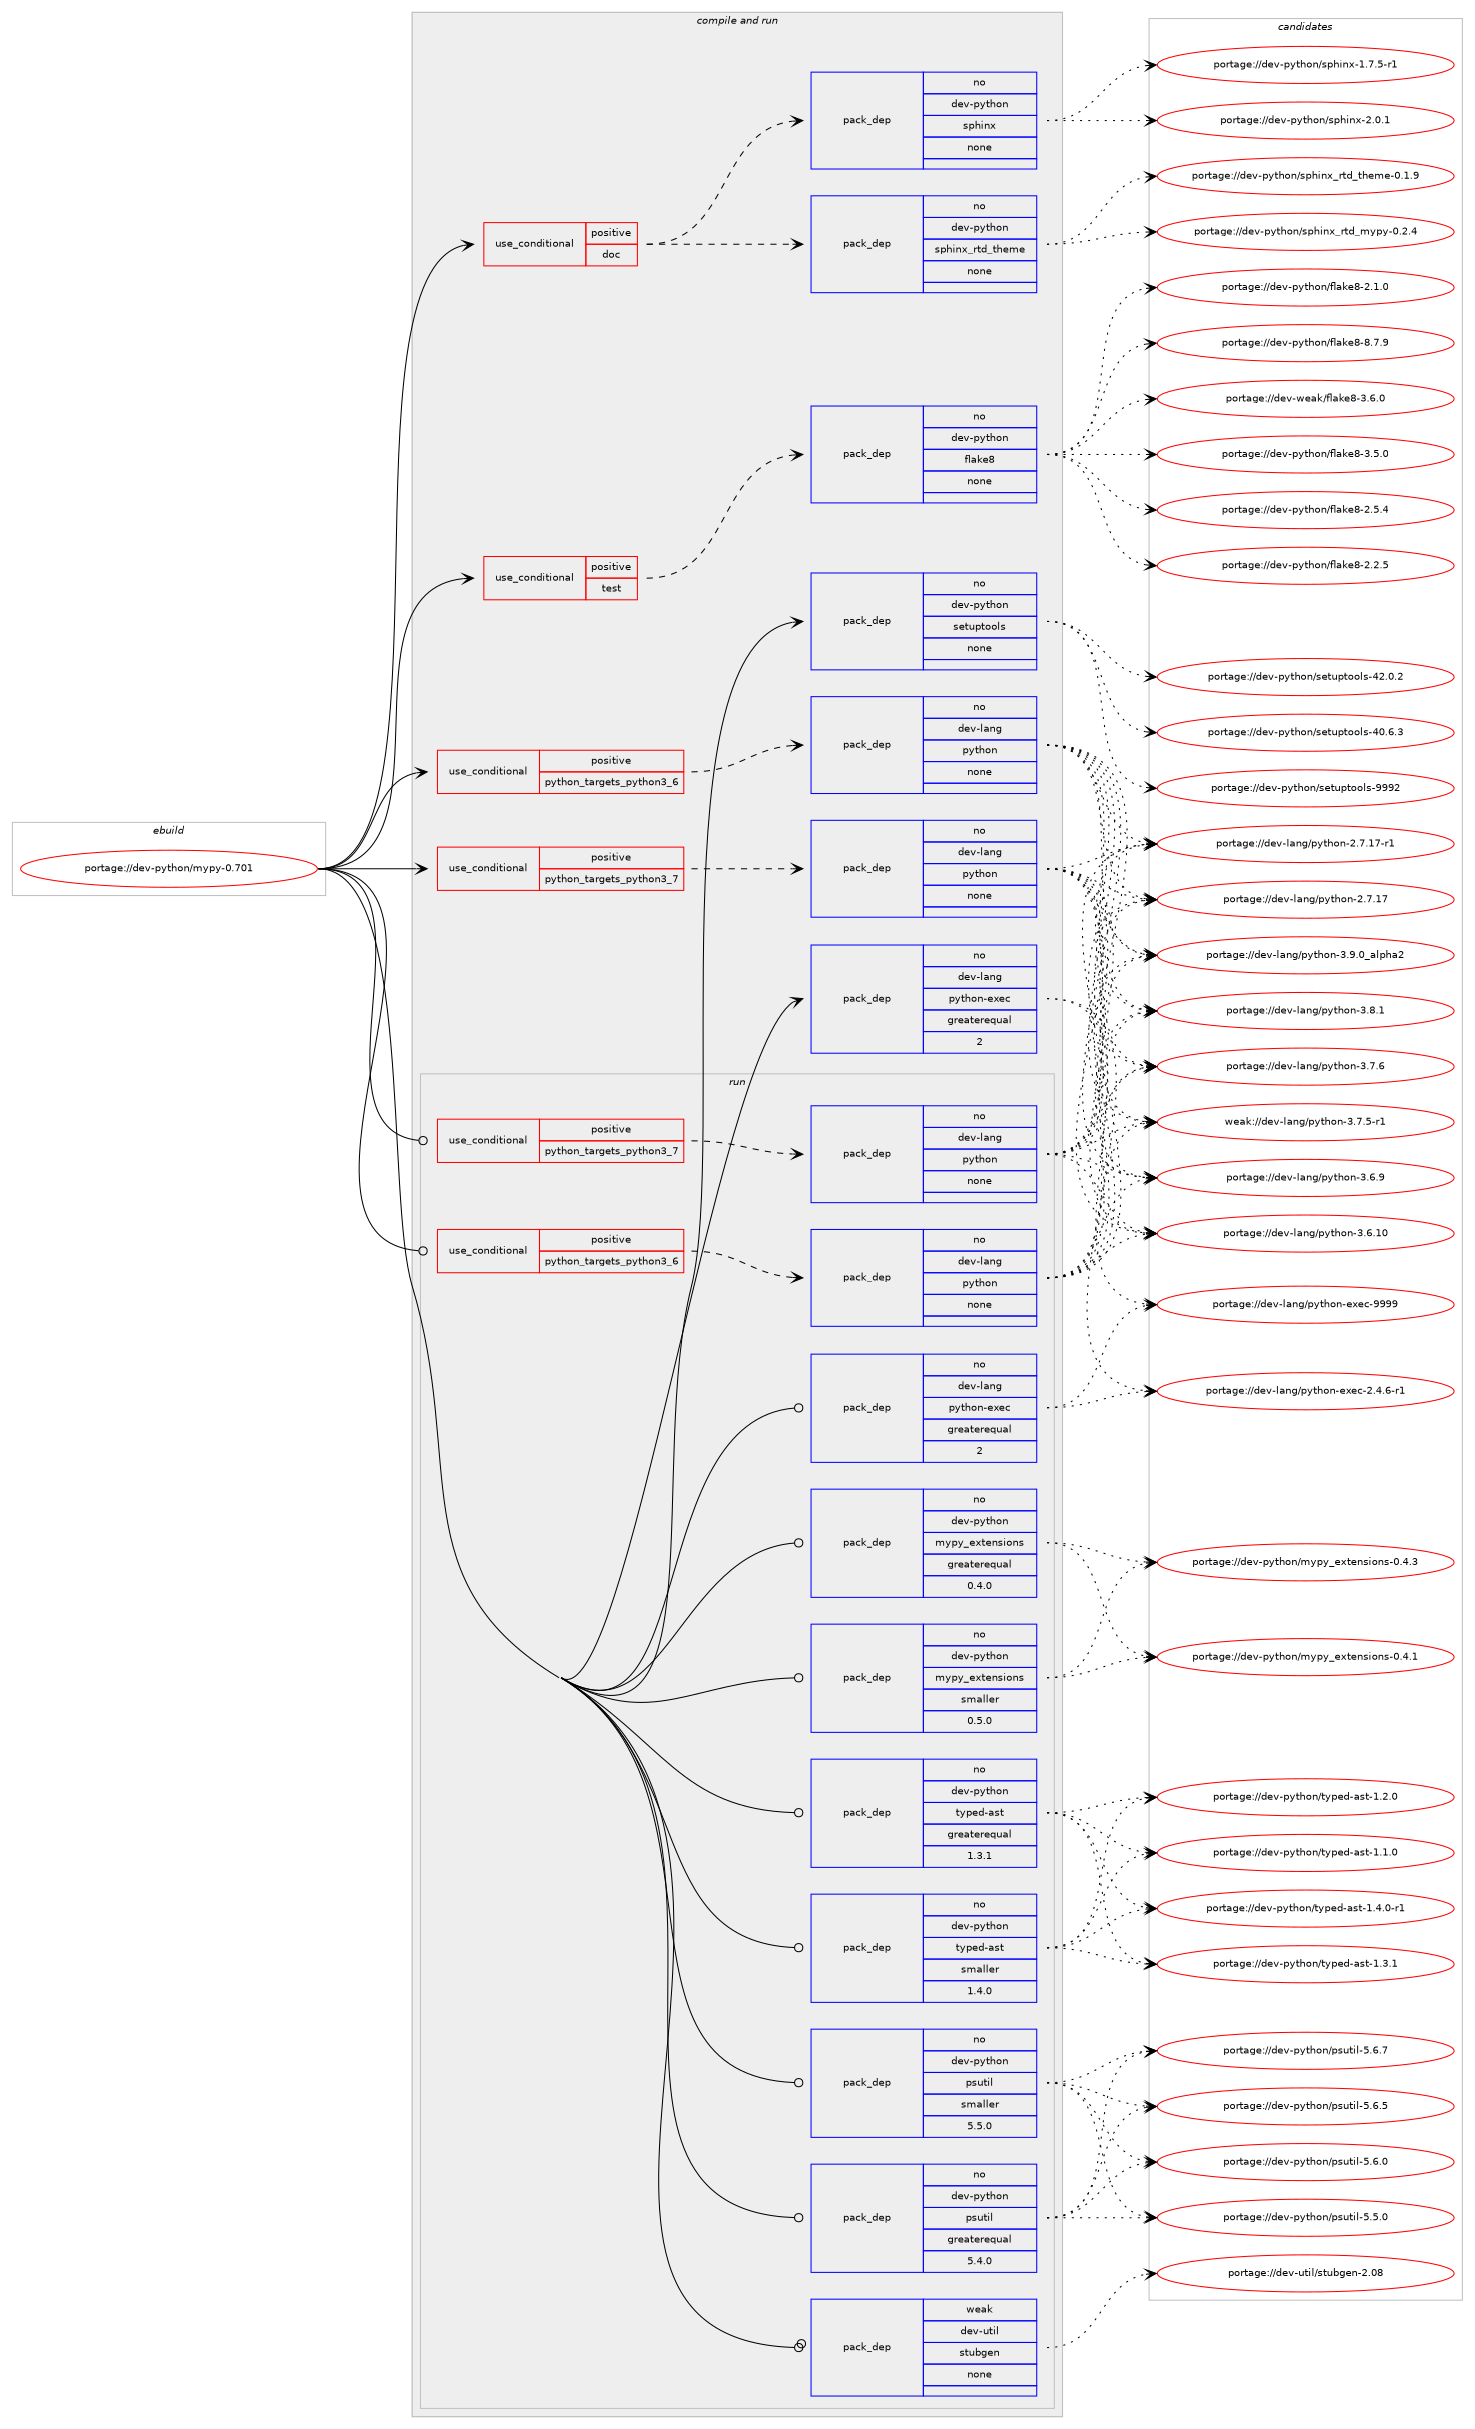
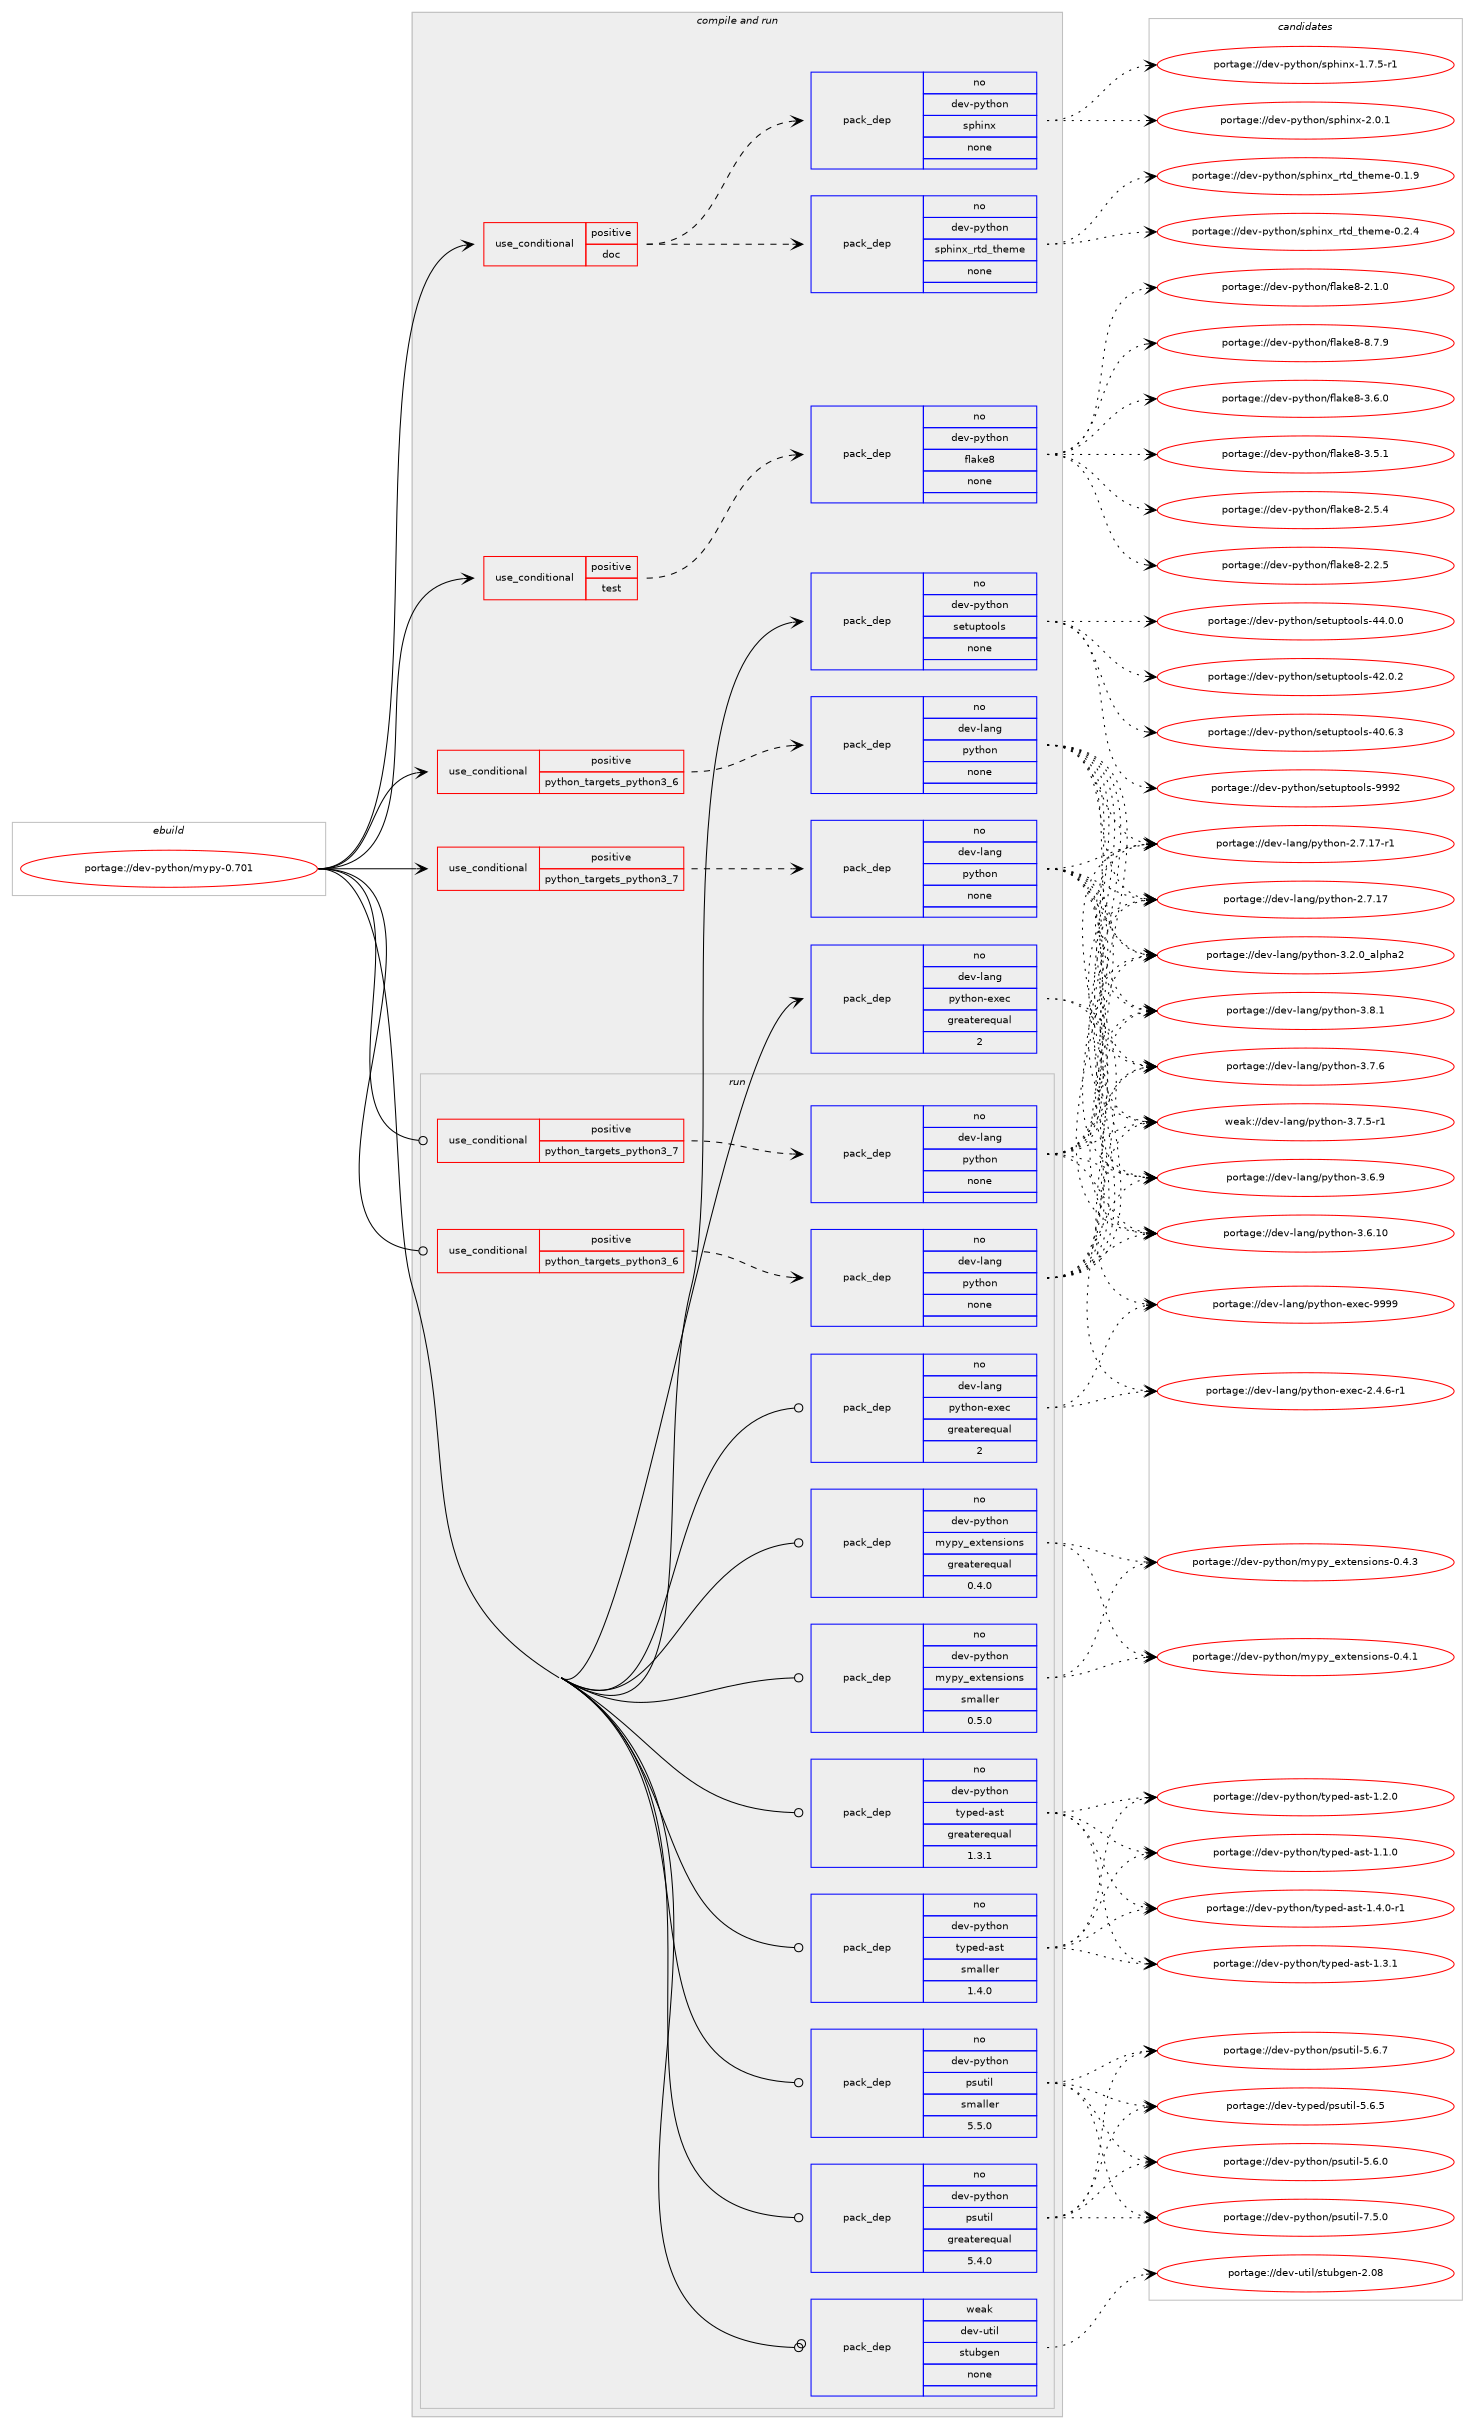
node "portage://dev-python/sphinx_rtd_mypy-0.2.4": label "portage://dev-python/sphinx_rtd_mypy-0.2.4" -> "portage://dev-python/sphinx_rtd_theme-0.2.4"
node "portage://dev-weak/flake8-3.6.0": label "portage://dev-weak/flake8-3.6.0" -> "portage://dev-python/flake8-3.6.0"
node "portage://dev-python/flake8-3.5.0": label "portage://dev-python/flake8-3.5.0" -> "portage://dev-python/flake8-3.5.1"
node "portage://dev-python/setuptools-44.0.0": added
node "portage://dev-lang/python-3.9.0_alpha2": label "portage://dev-lang/python-3.9.0_alpha2" -> "portage://dev-lang/python-3.2.0_alpha2"
node "portage://dev-python/psutil-5.6.5": label "portage://dev-python/psutil-5.6.5" -> "portage://dev-typed/psutil-5.6.5"
node "portage://dev-python/psutil-5.5.0": label "portage://dev-python/psutil-5.5.0" -> "portage://dev-python/psutil-7.5.0"
